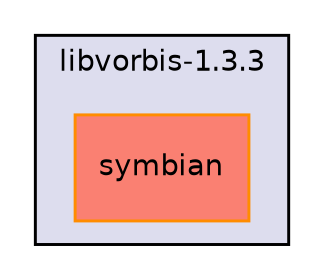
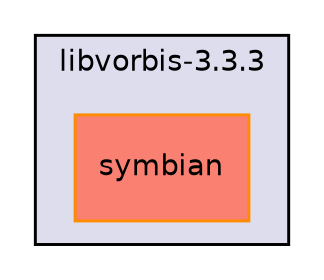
cluster "libvorbis-1.3.3": label "libvorbis-1.3.3" -> "libvorbis-3.3.3"
